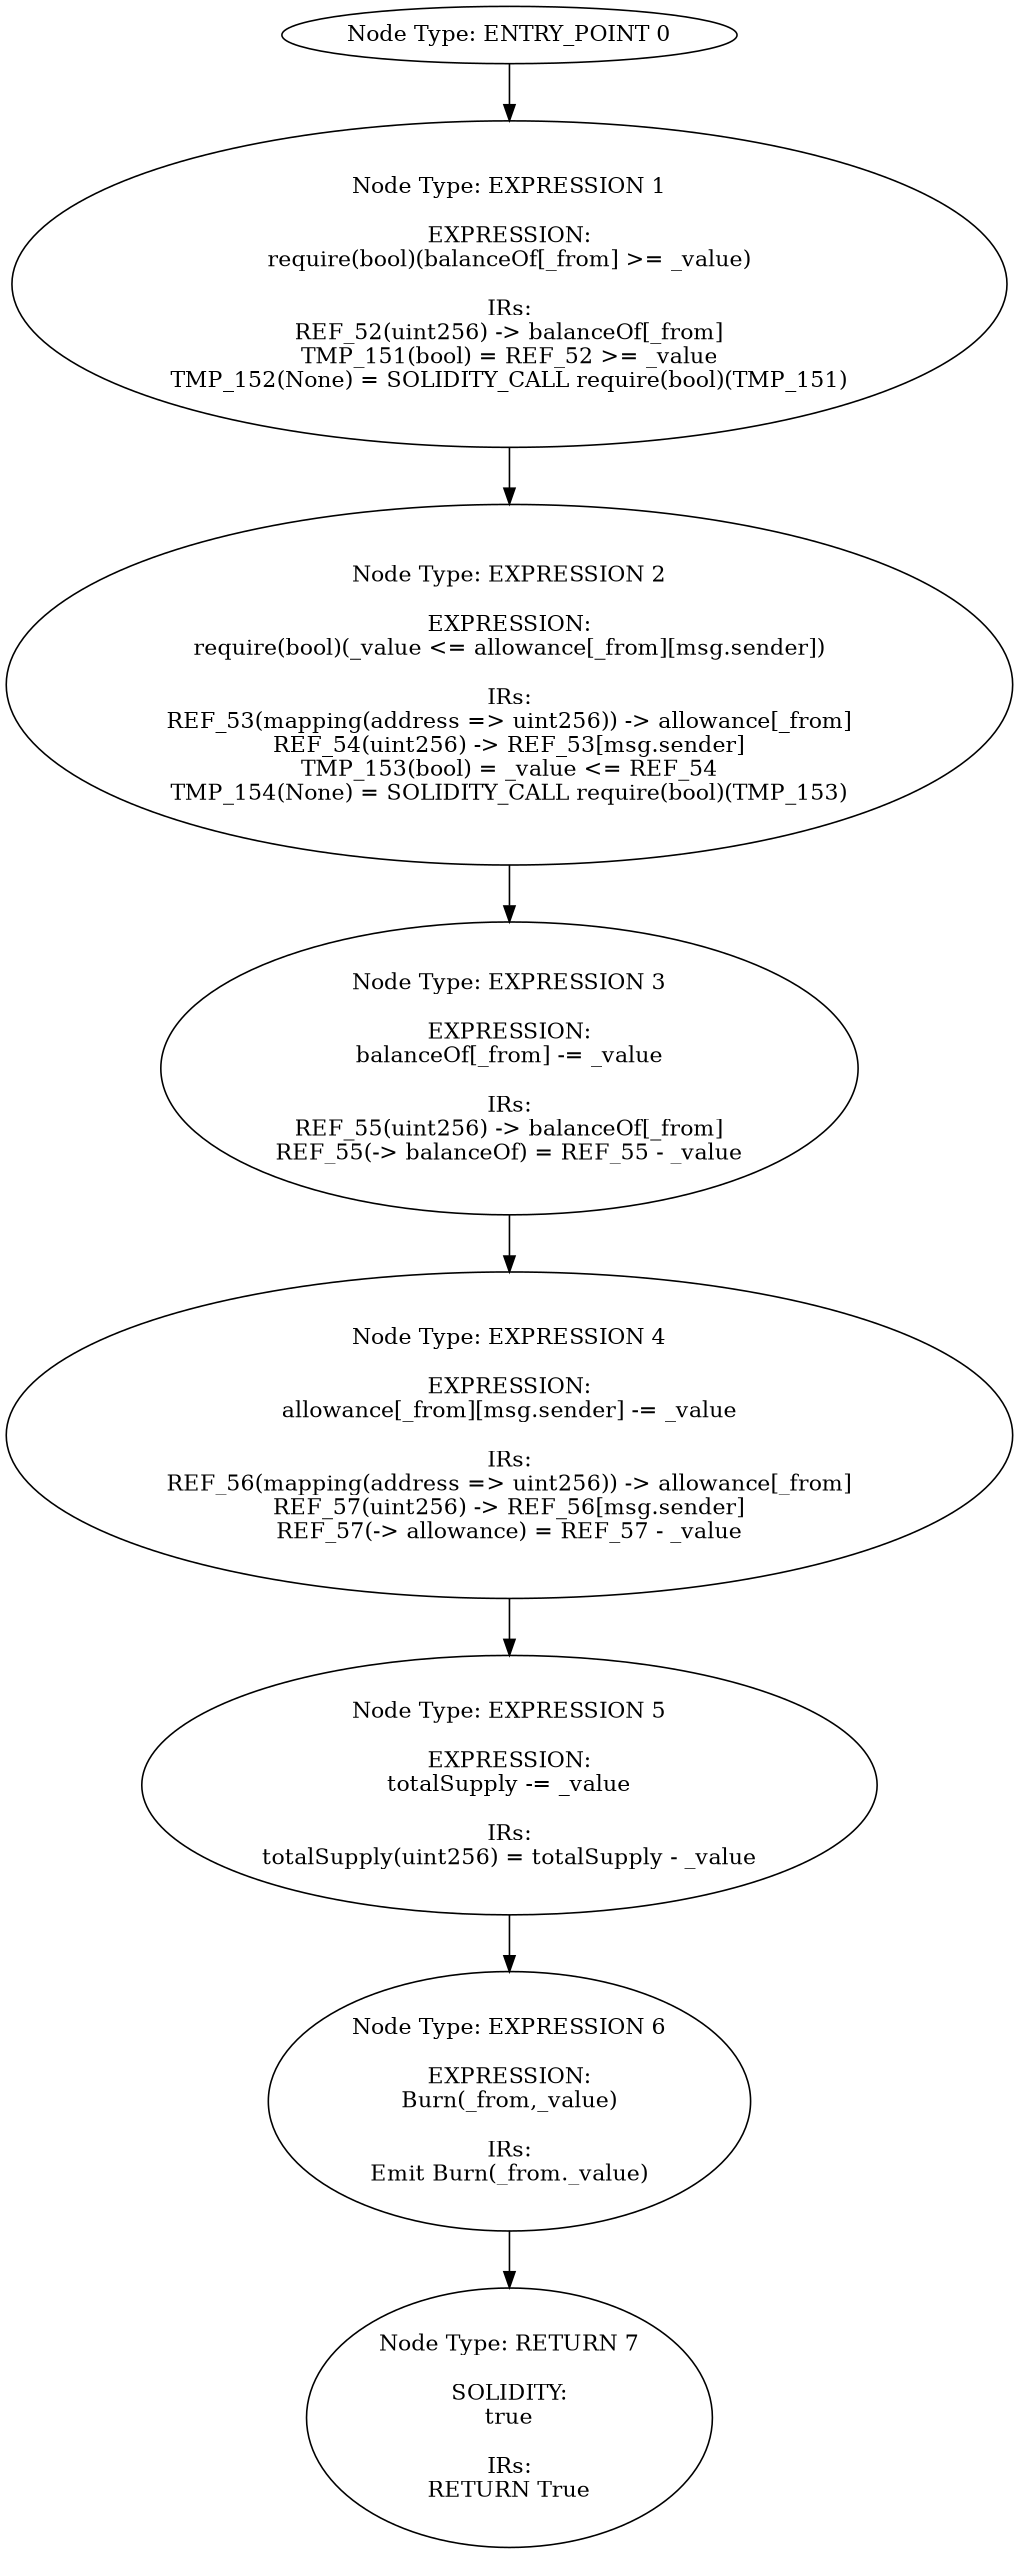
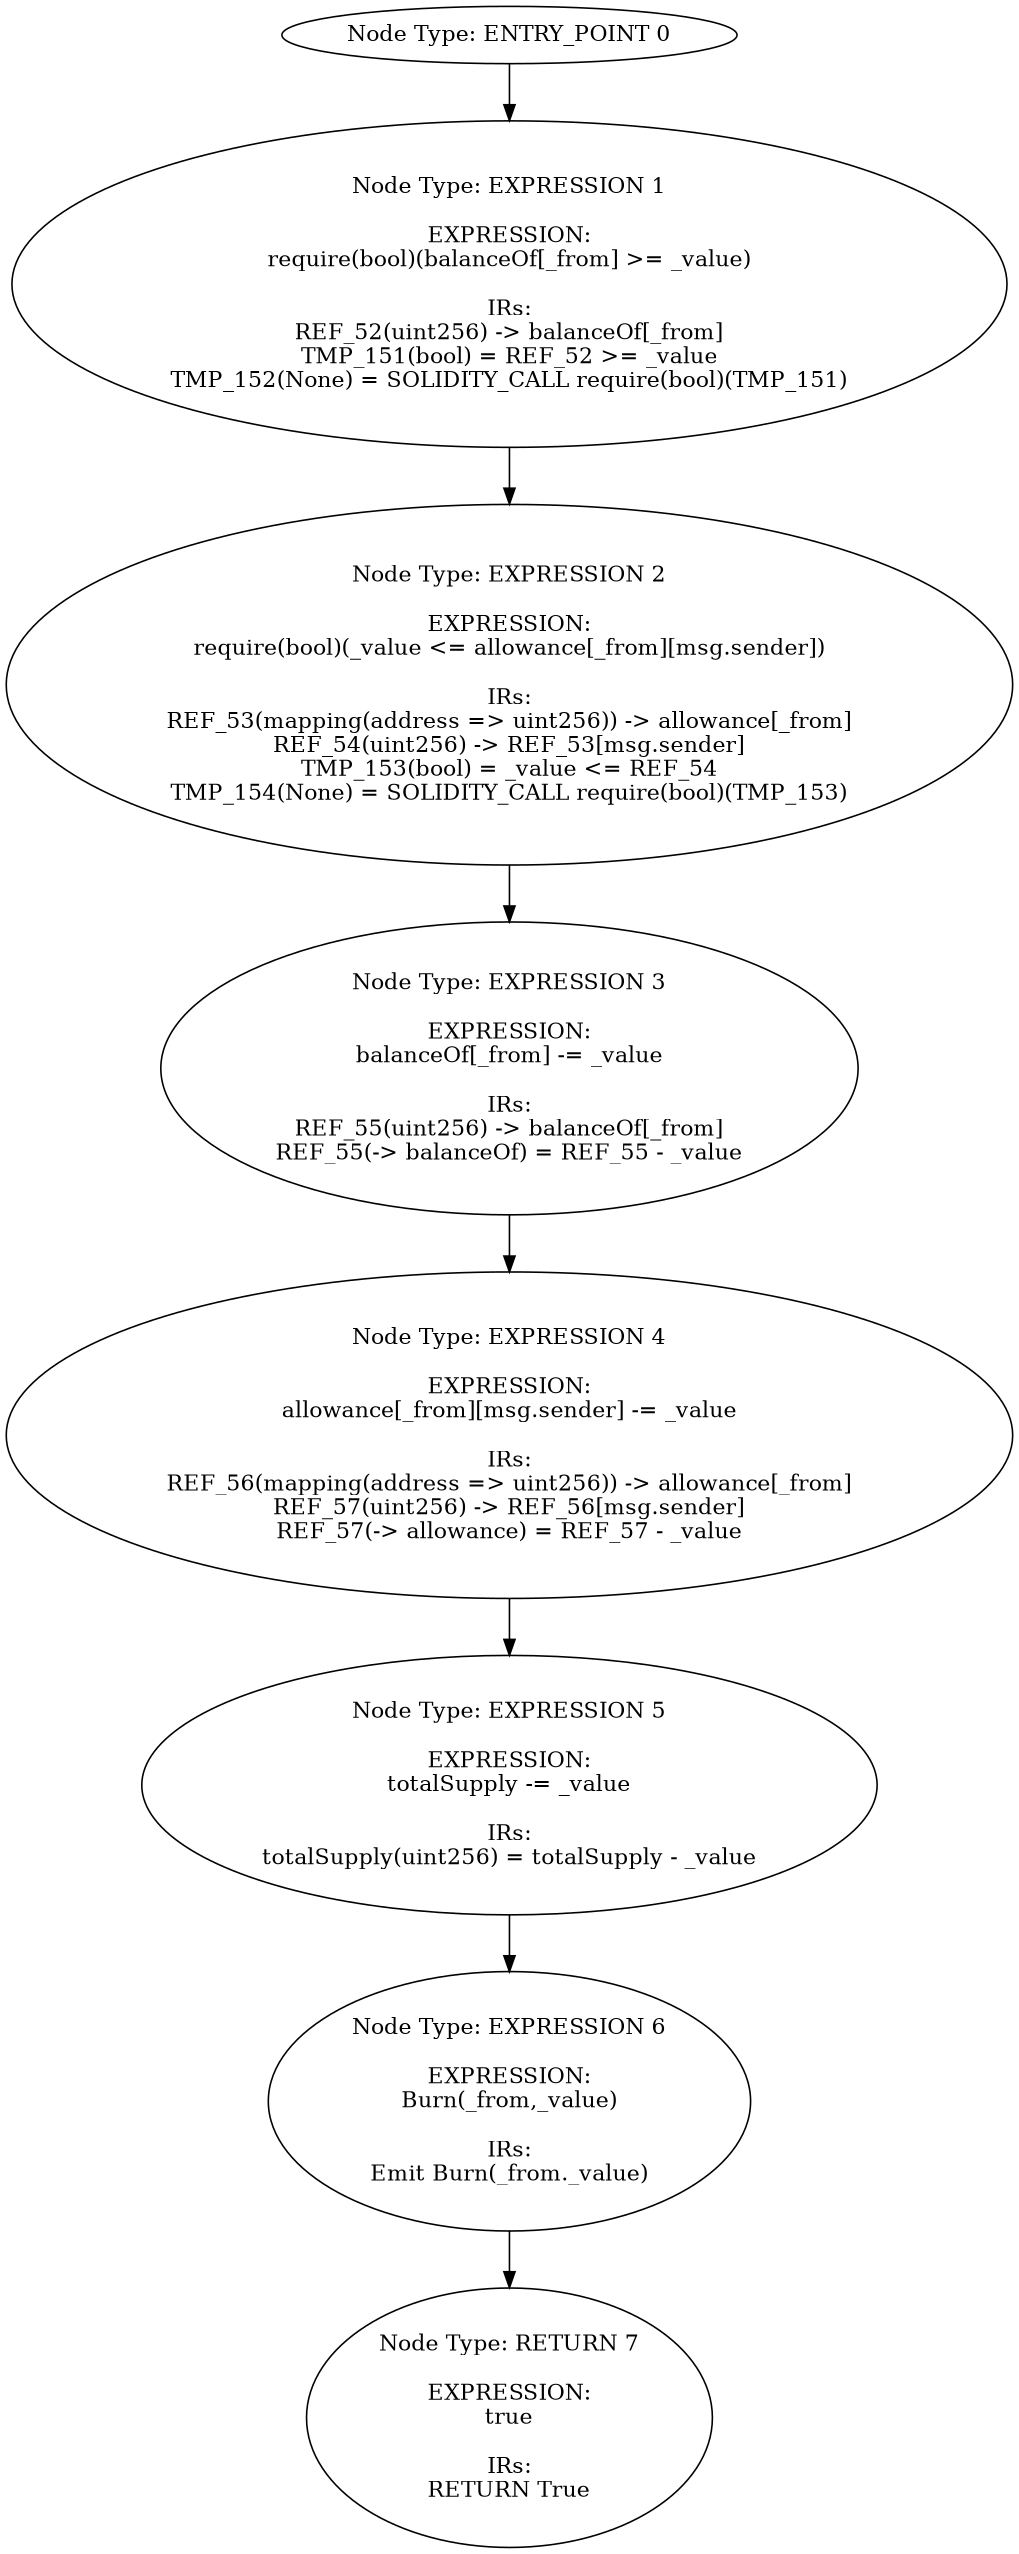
node "Node Type: RETURN 7 SOLIDITY: true IRs: RETURN True": label "Node Type: RETURN 7 SOLIDITY: true IRs: RETURN True" -> "Node Type: RETURN 7 EXPRESSION: true IRs: RETURN True"
